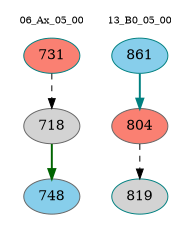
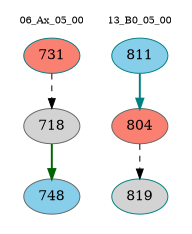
node "861": label "861" -> "811"
